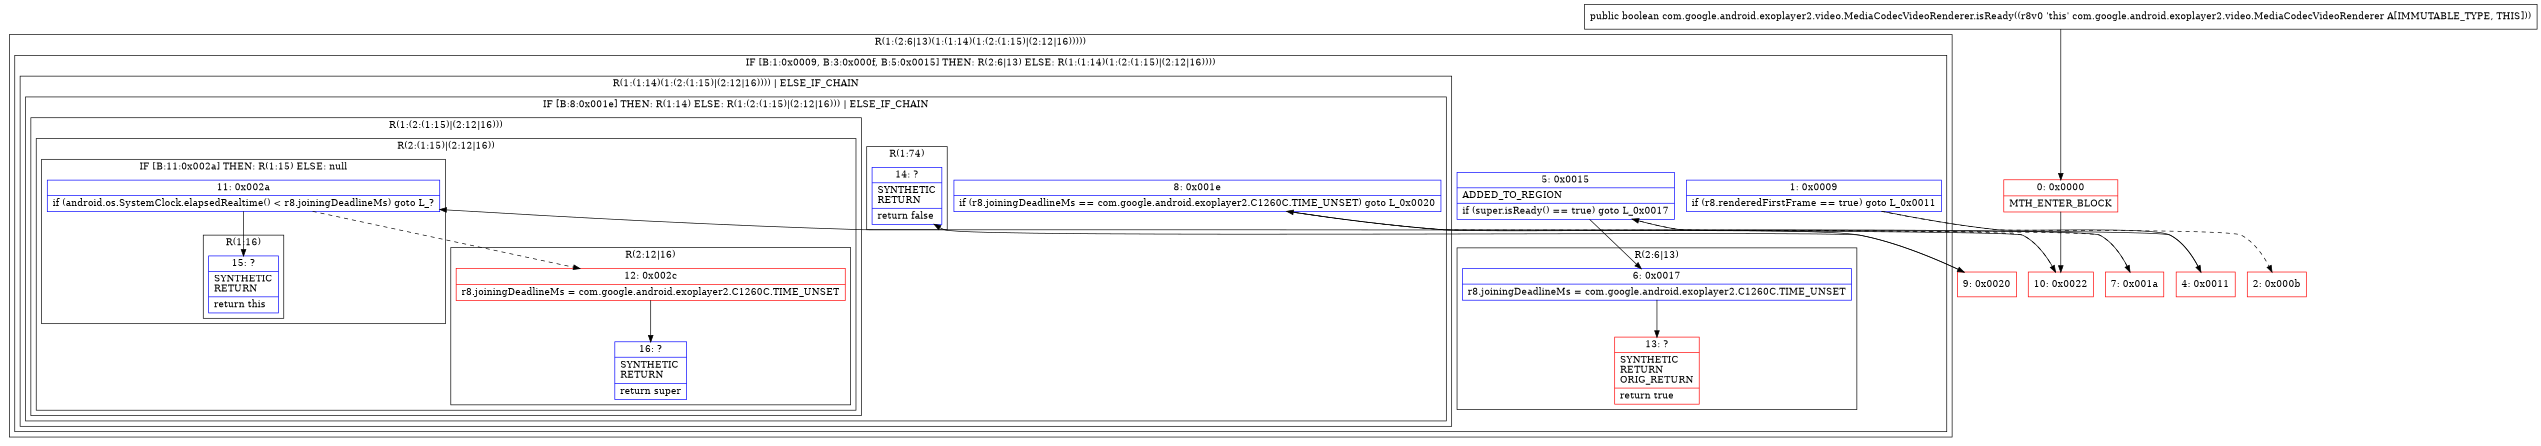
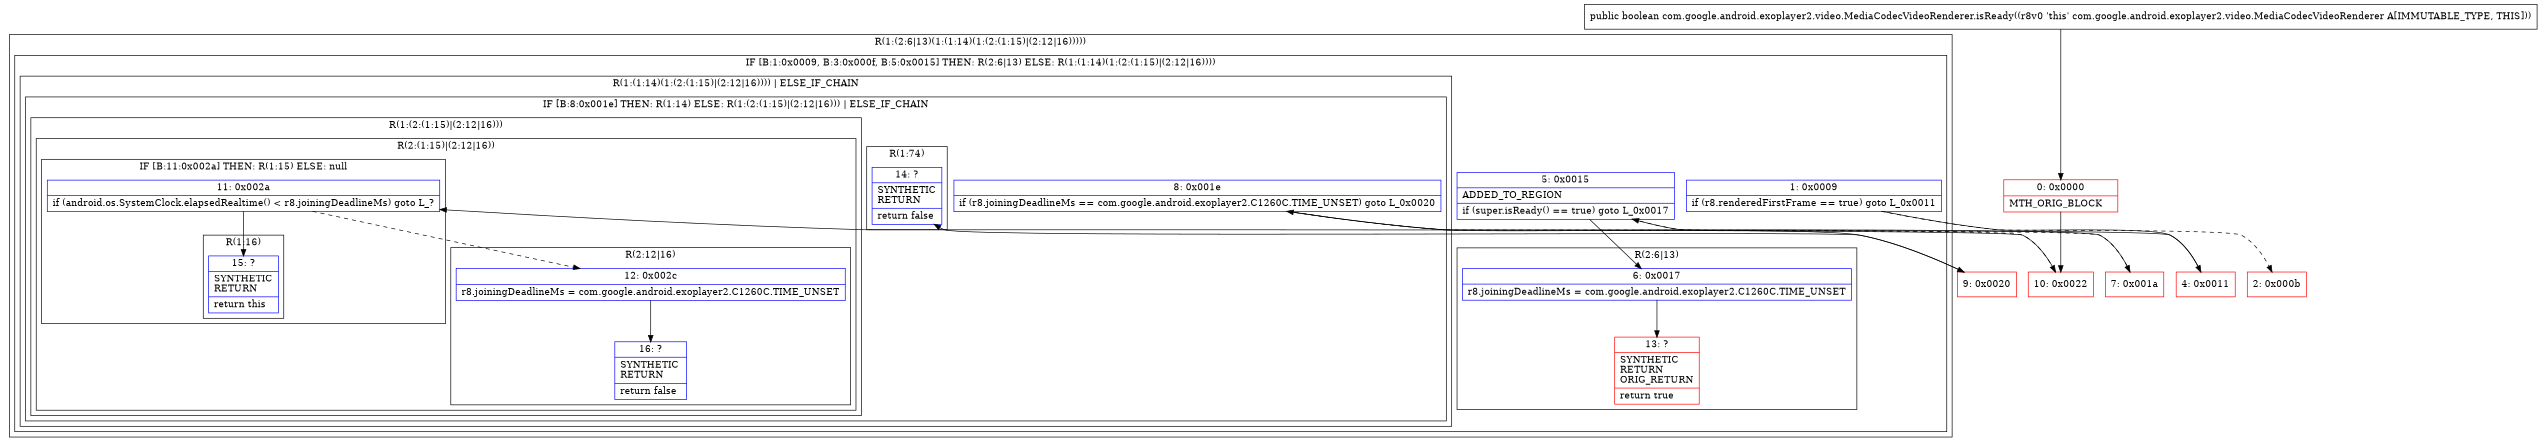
node "0: 0x0000": text "MTH_ENTER_BLOCK" -> "MTH_ORIG_BLOCK"
node "12: 0x002c": color red -> blue
node "16: ?": text "return super" -> "return false"
